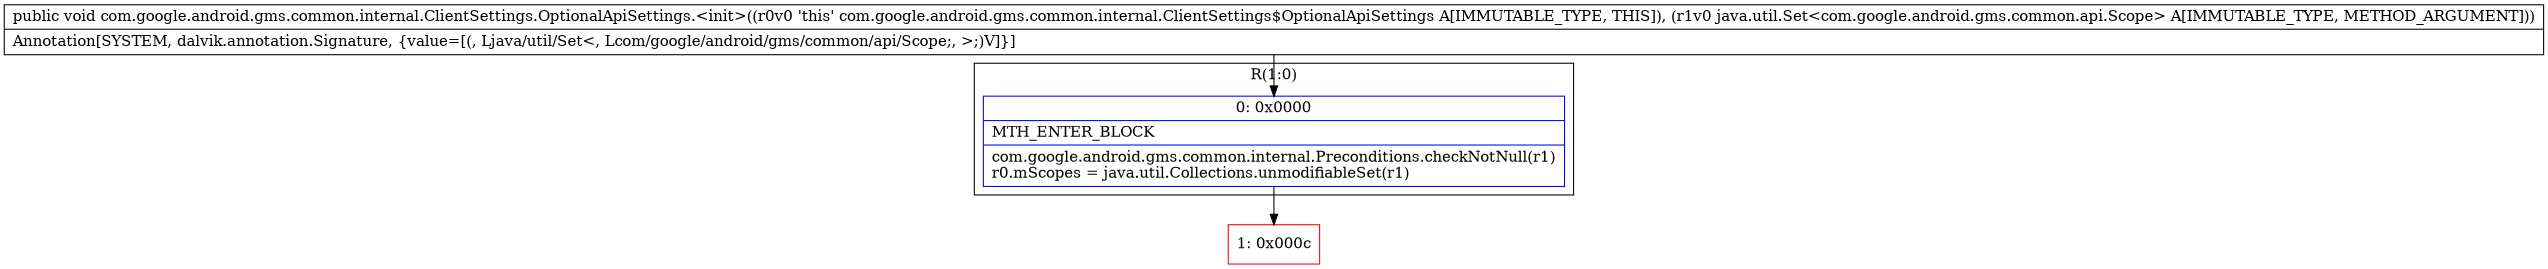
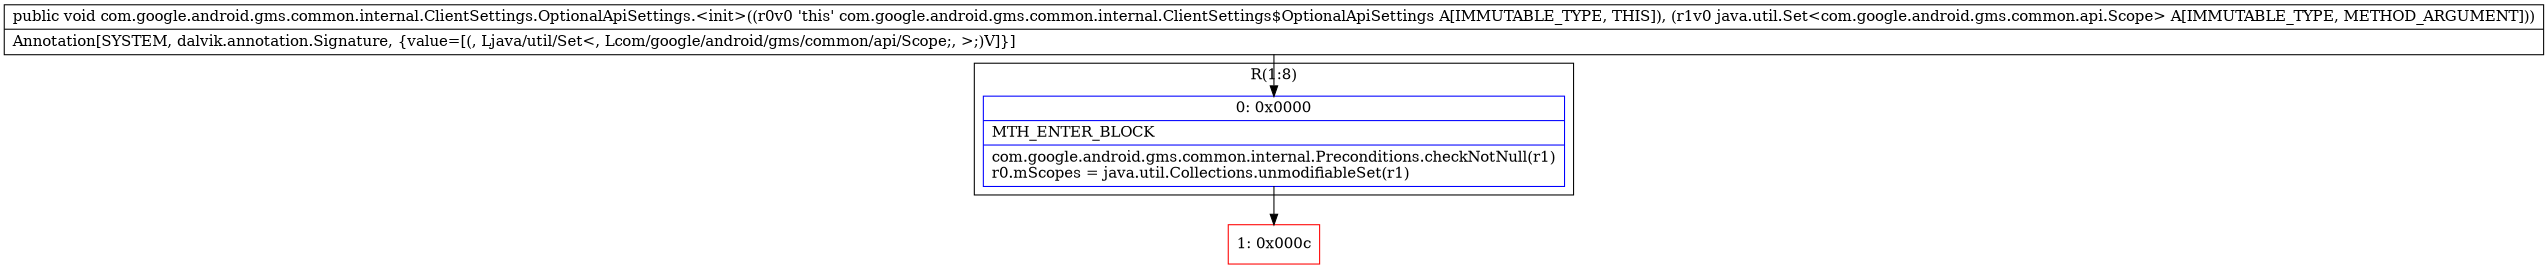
cluster "R(1:0)": label "R(1:0)" -> "R(1:8)"
